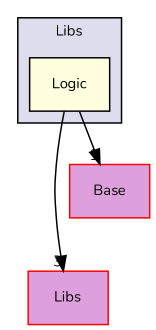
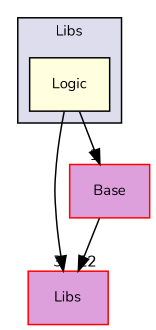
edge "Base" -> "Libs": added
